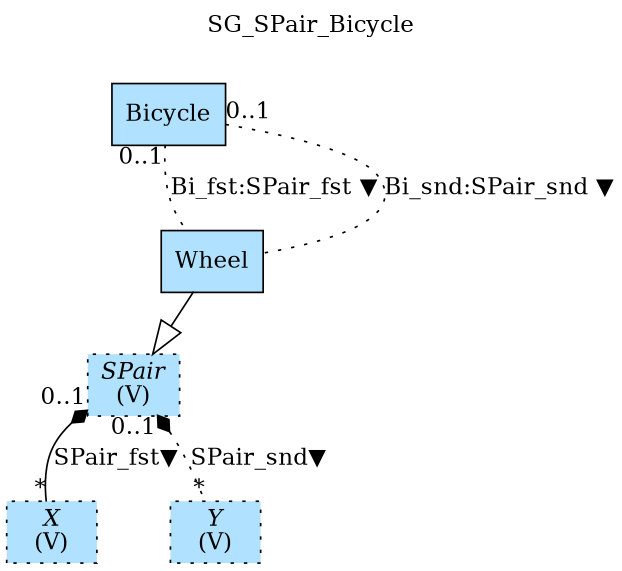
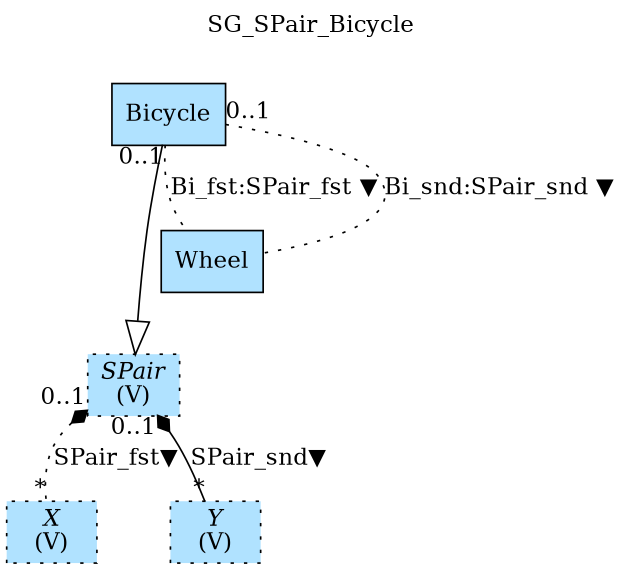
edge "Wheel" -> "SPair": now "Bicycle" -> "SPair"
edge "SPair" -- "X": style solid -> dotted
edge "SPair" -- "Y": style dotted -> solid
